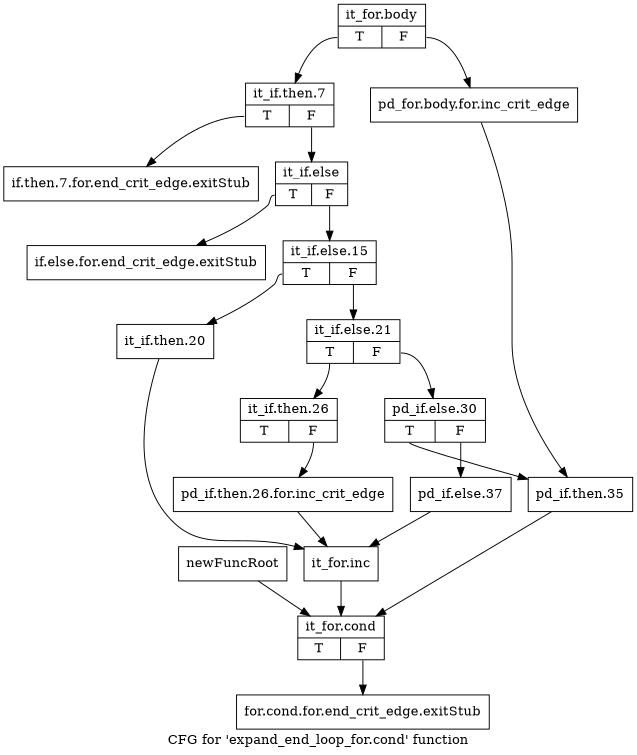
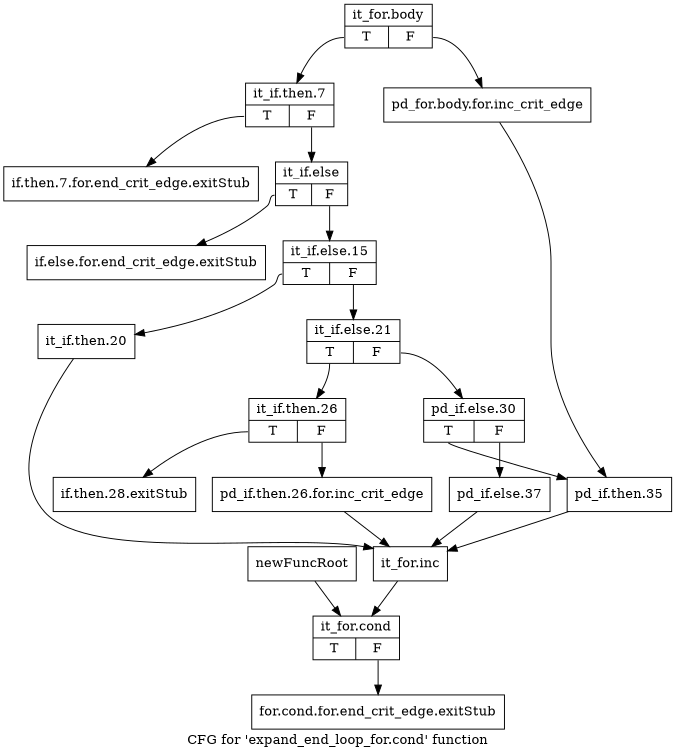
node "if.then.28.exitStub": added
edge "pd_if.then.35" -> "it_for.cond": now "pd_if.then.35" -> "it_for.inc"
